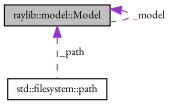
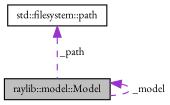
edge "std::filesystem::path" -> "raylib::model::Model": reversed
